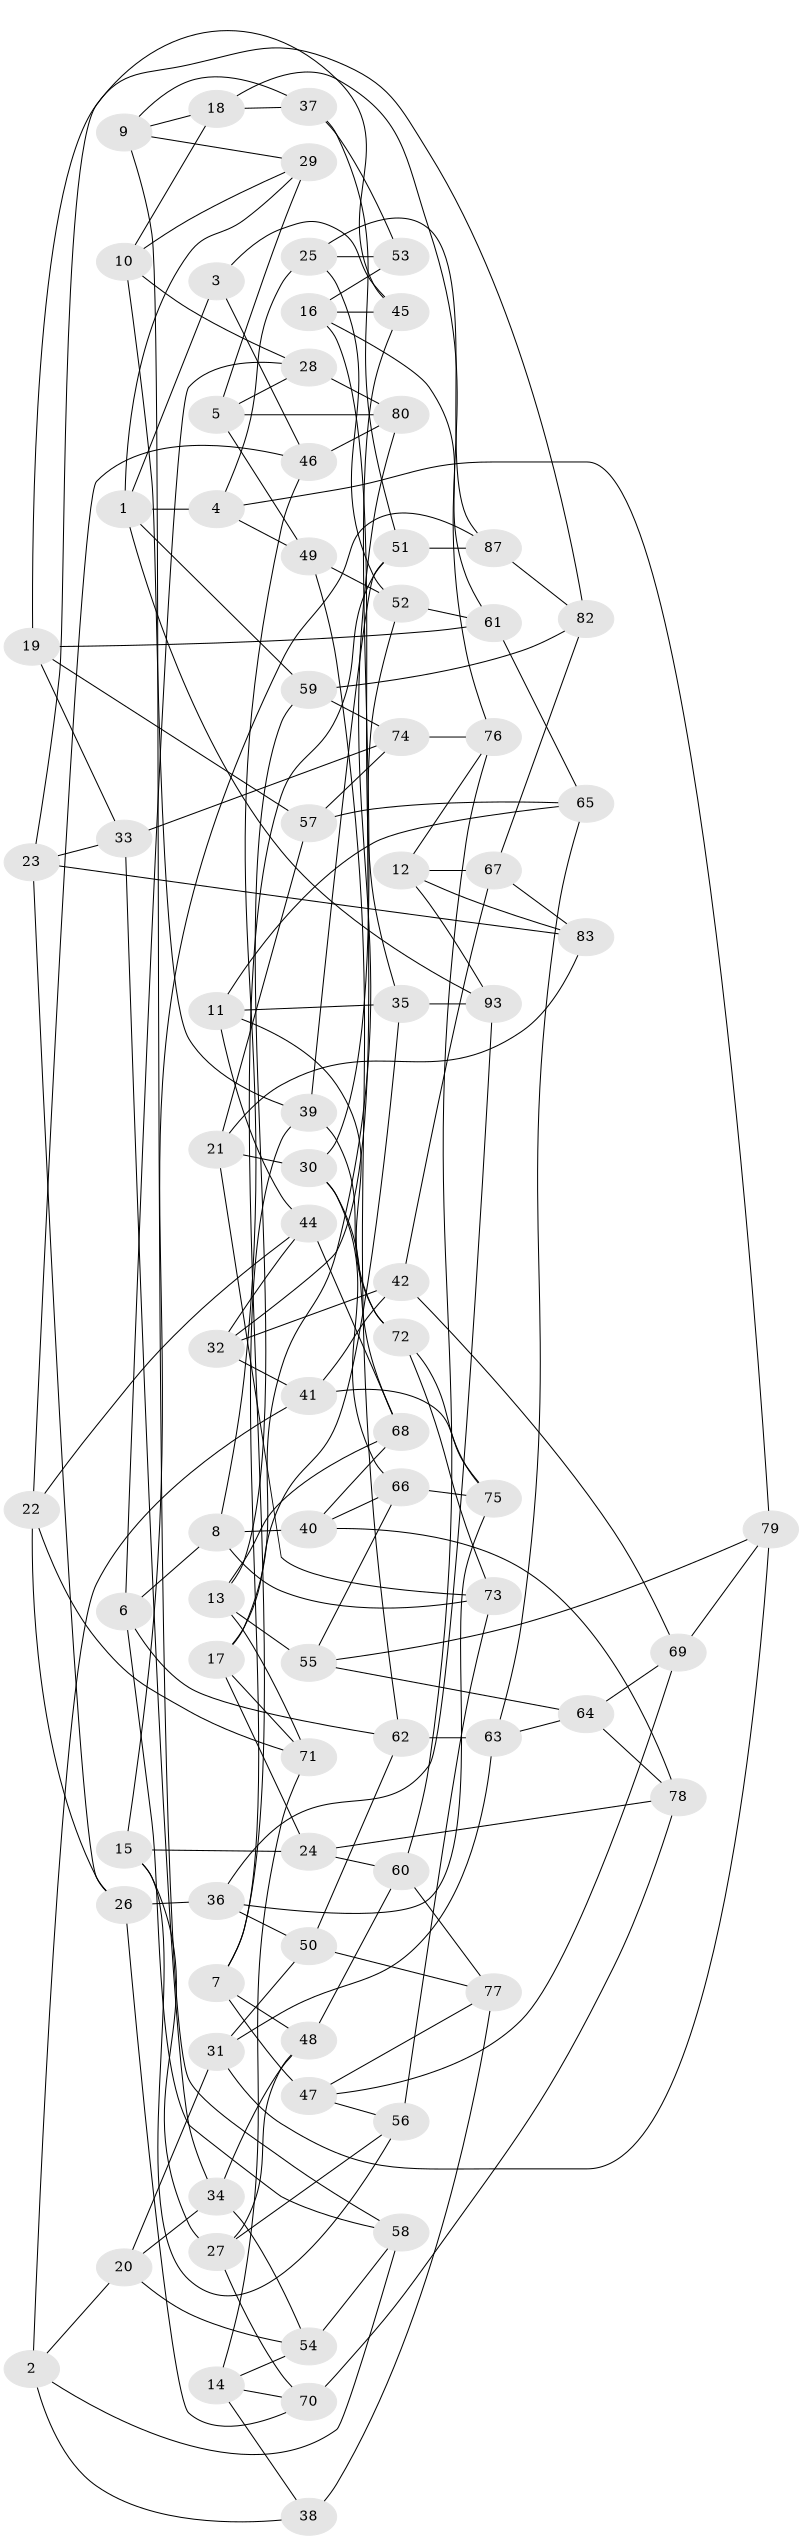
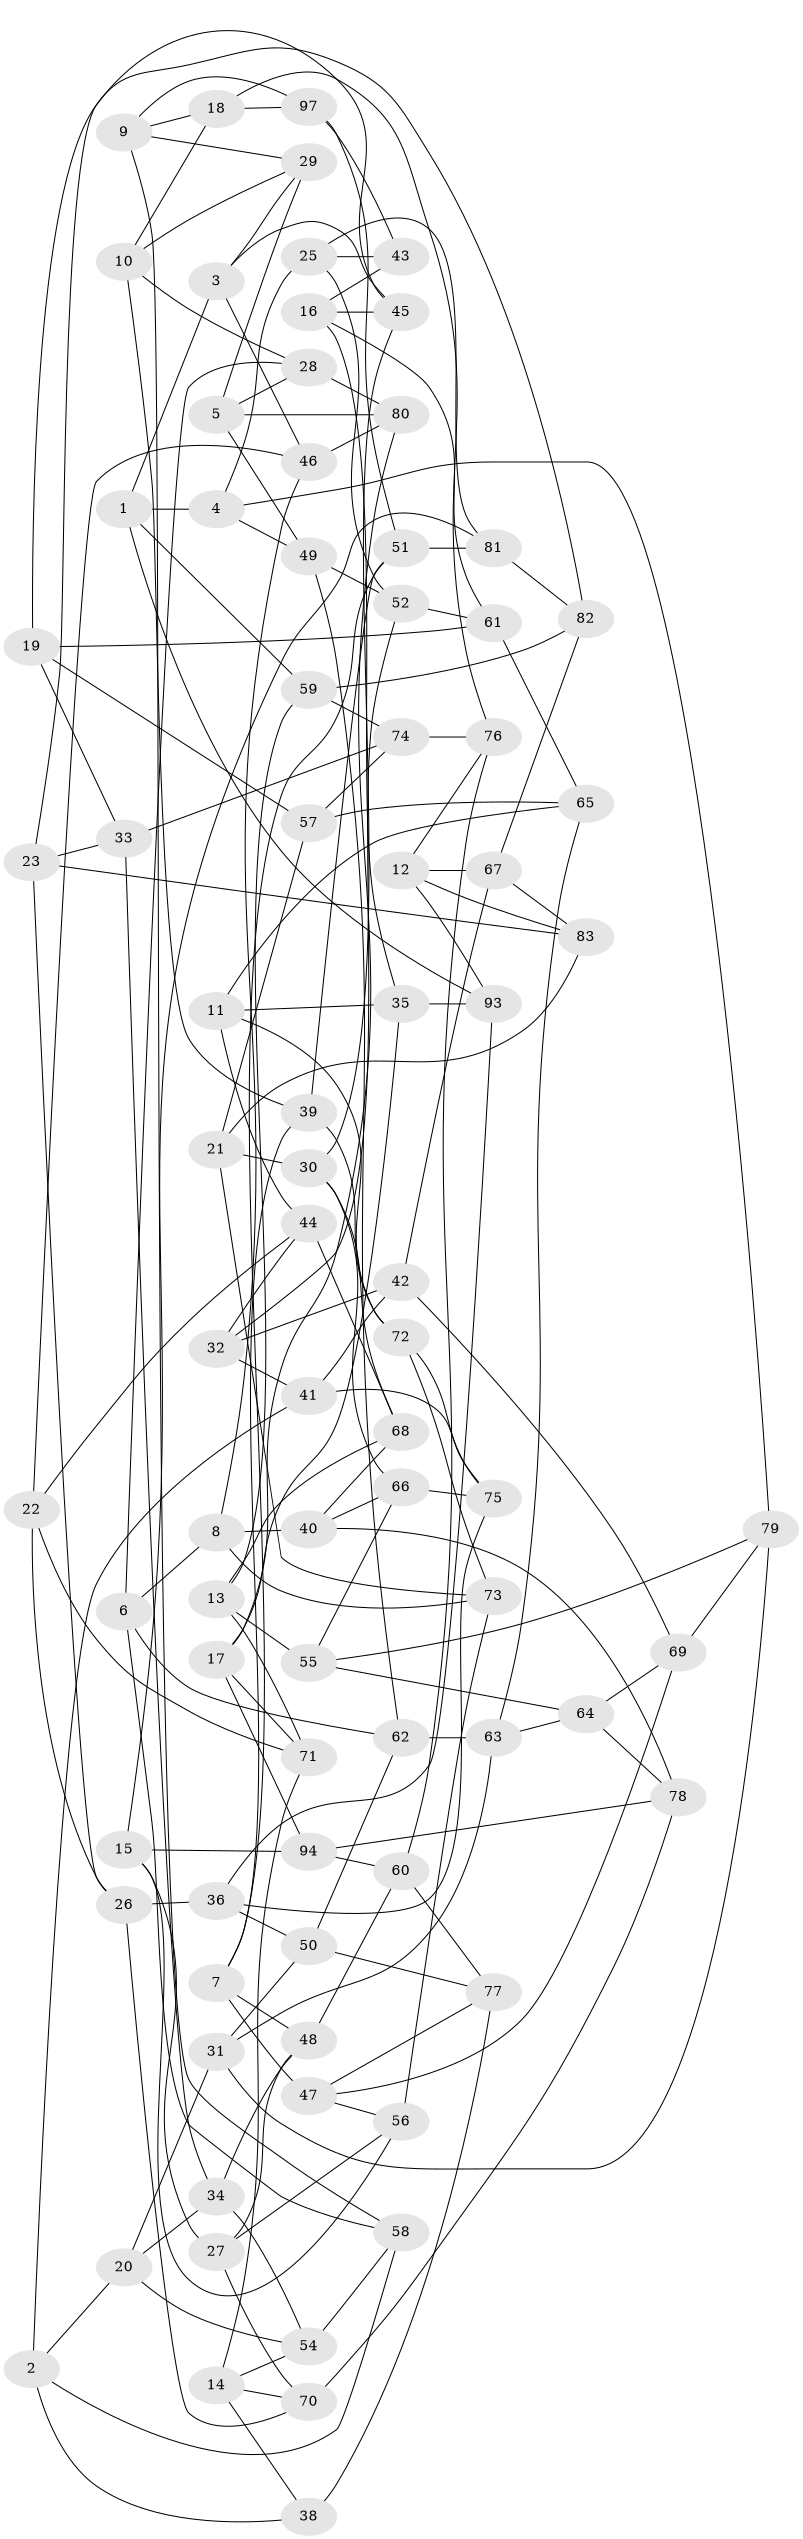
node "37": label "37" -> "97"
node "53": label "53" -> "43"
edge "29" -- "1": now "29" -- "3"
node "87": label "87" -> "81"
node "24": label "24" -> "94"
